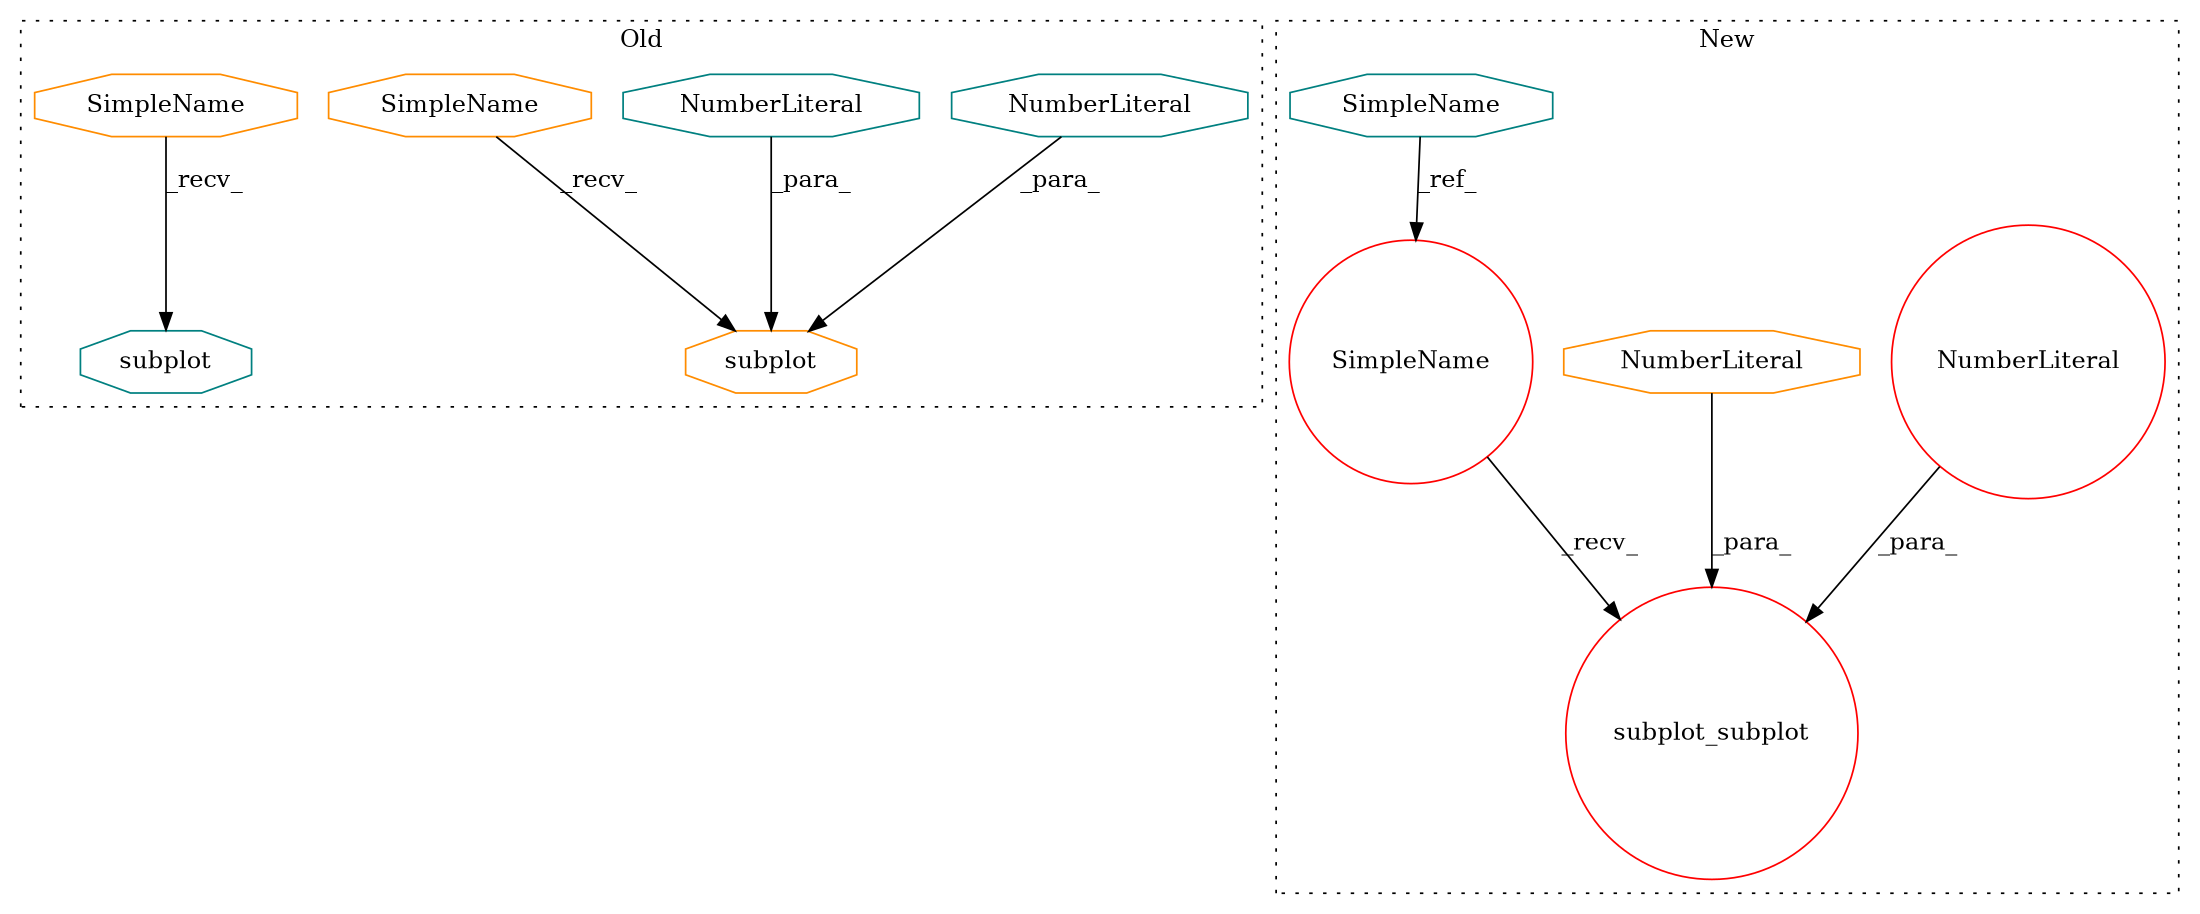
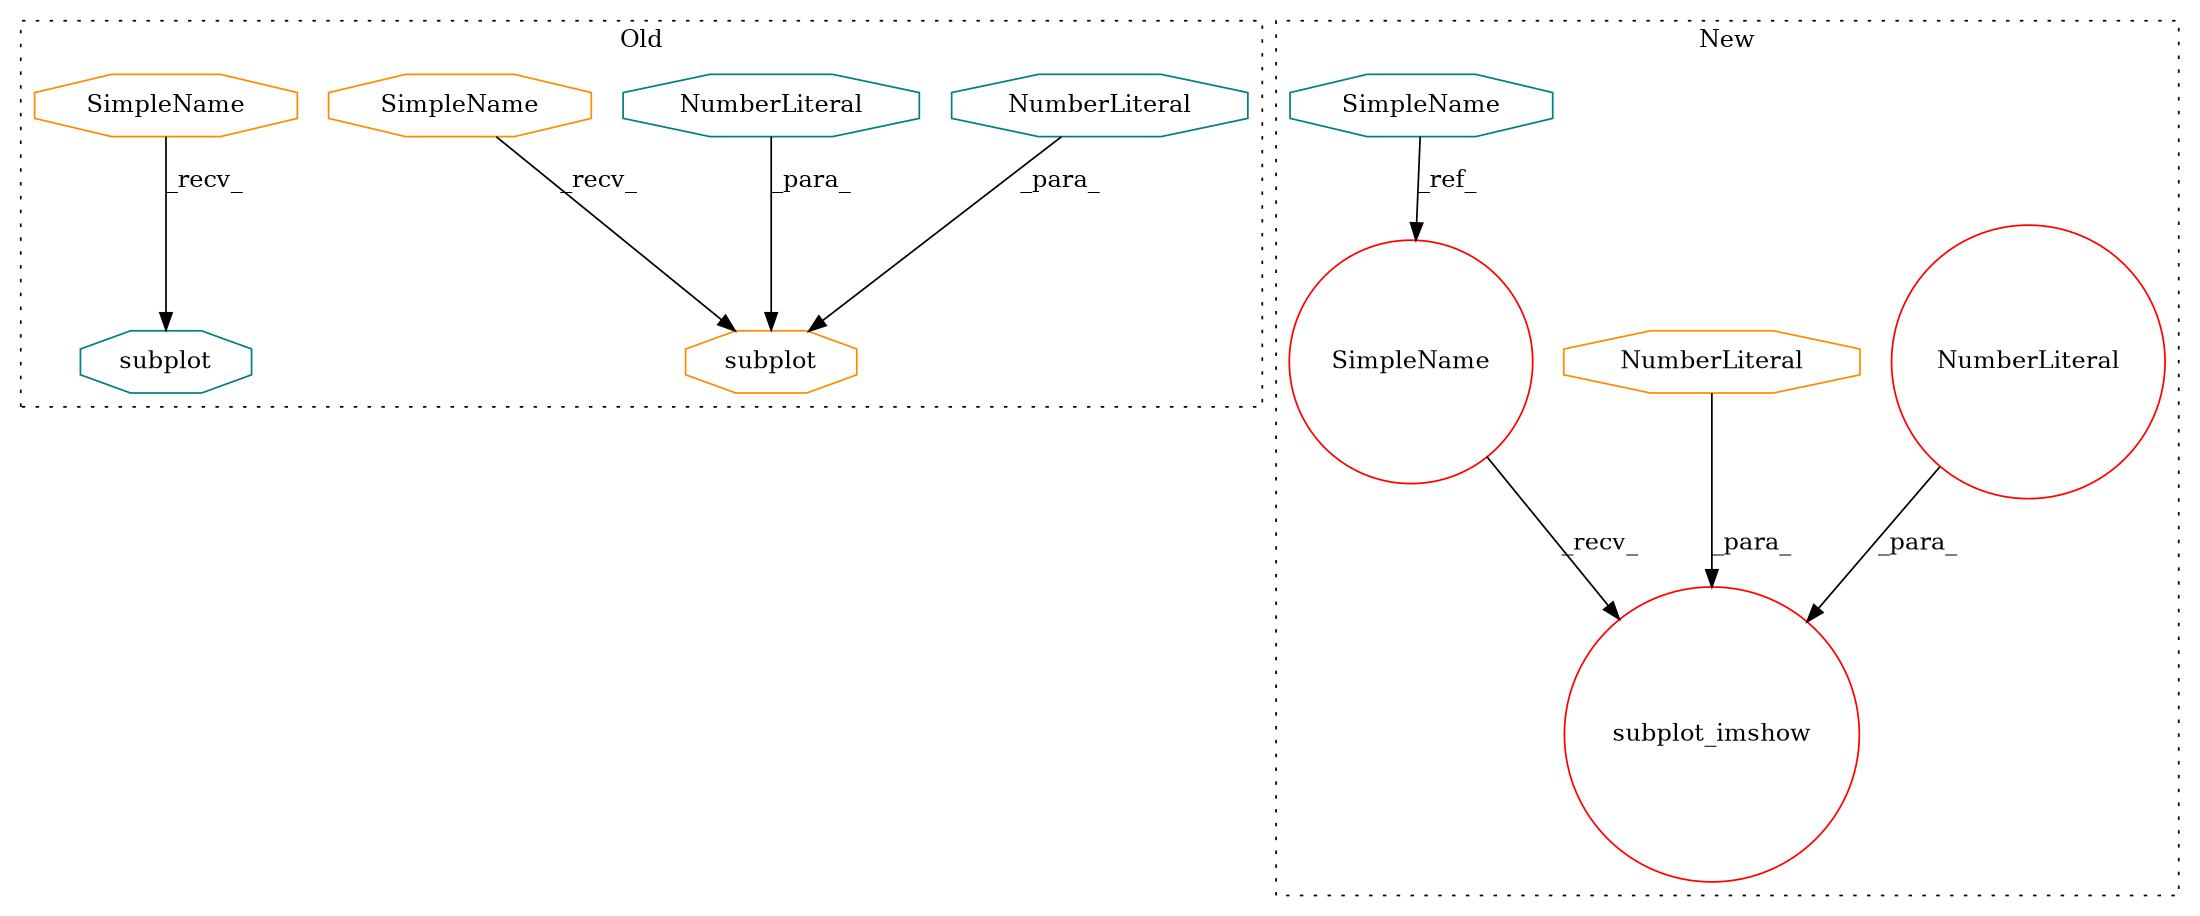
node "subplot_subplot": label "subplot_subplot" -> "subplot_imshow"
